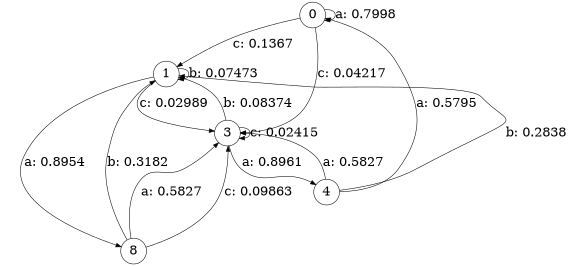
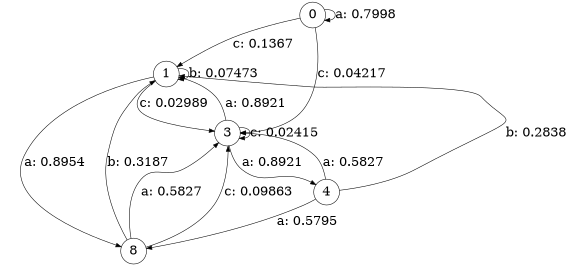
edge "3" -> "1": label "b: 0.08374  " -> "a: 0.8921   "
edge "4" -> "0": now "4" -> "8"
edge "8" -> "1": label "b: 0.3182   " -> "b: 0.3187   "
edge "3" -> "4": label "a: 0.8961   " -> "a: 0.8921   "
